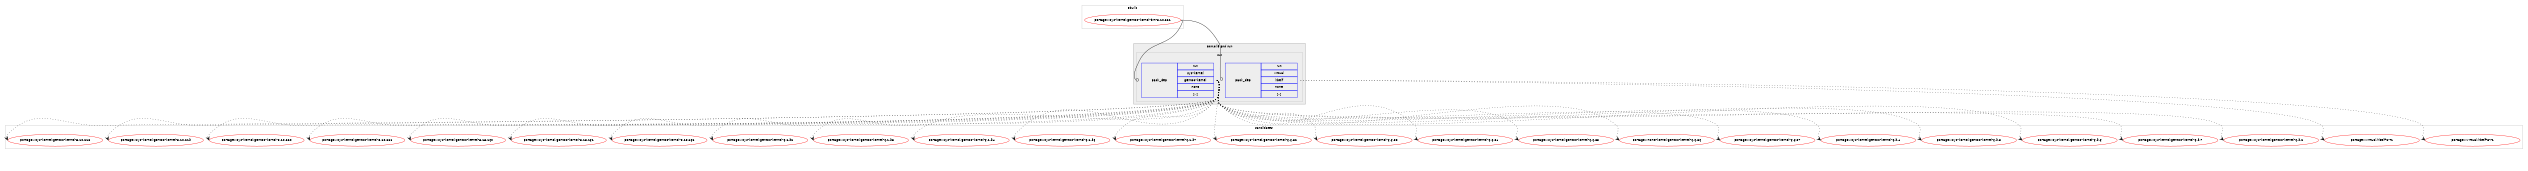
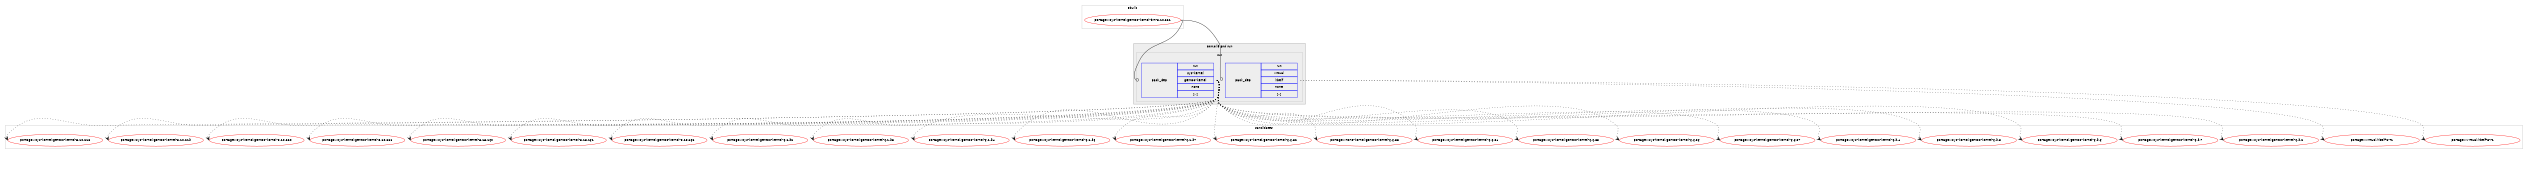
node "portage://sys-kernel/gentoo-kernel-6.6.33": label "portage://sys-kernel/gentoo-kernel-6.6.33" -> "portage://none-kernel/gentoo-kernel-6.6.33"
node "portage://none-kernel/gentoo-kernel-6.6.36": label "portage://none-kernel/gentoo-kernel-6.6.36" -> "portage://sys-kernel/gentoo-kernel-6.6.36"
